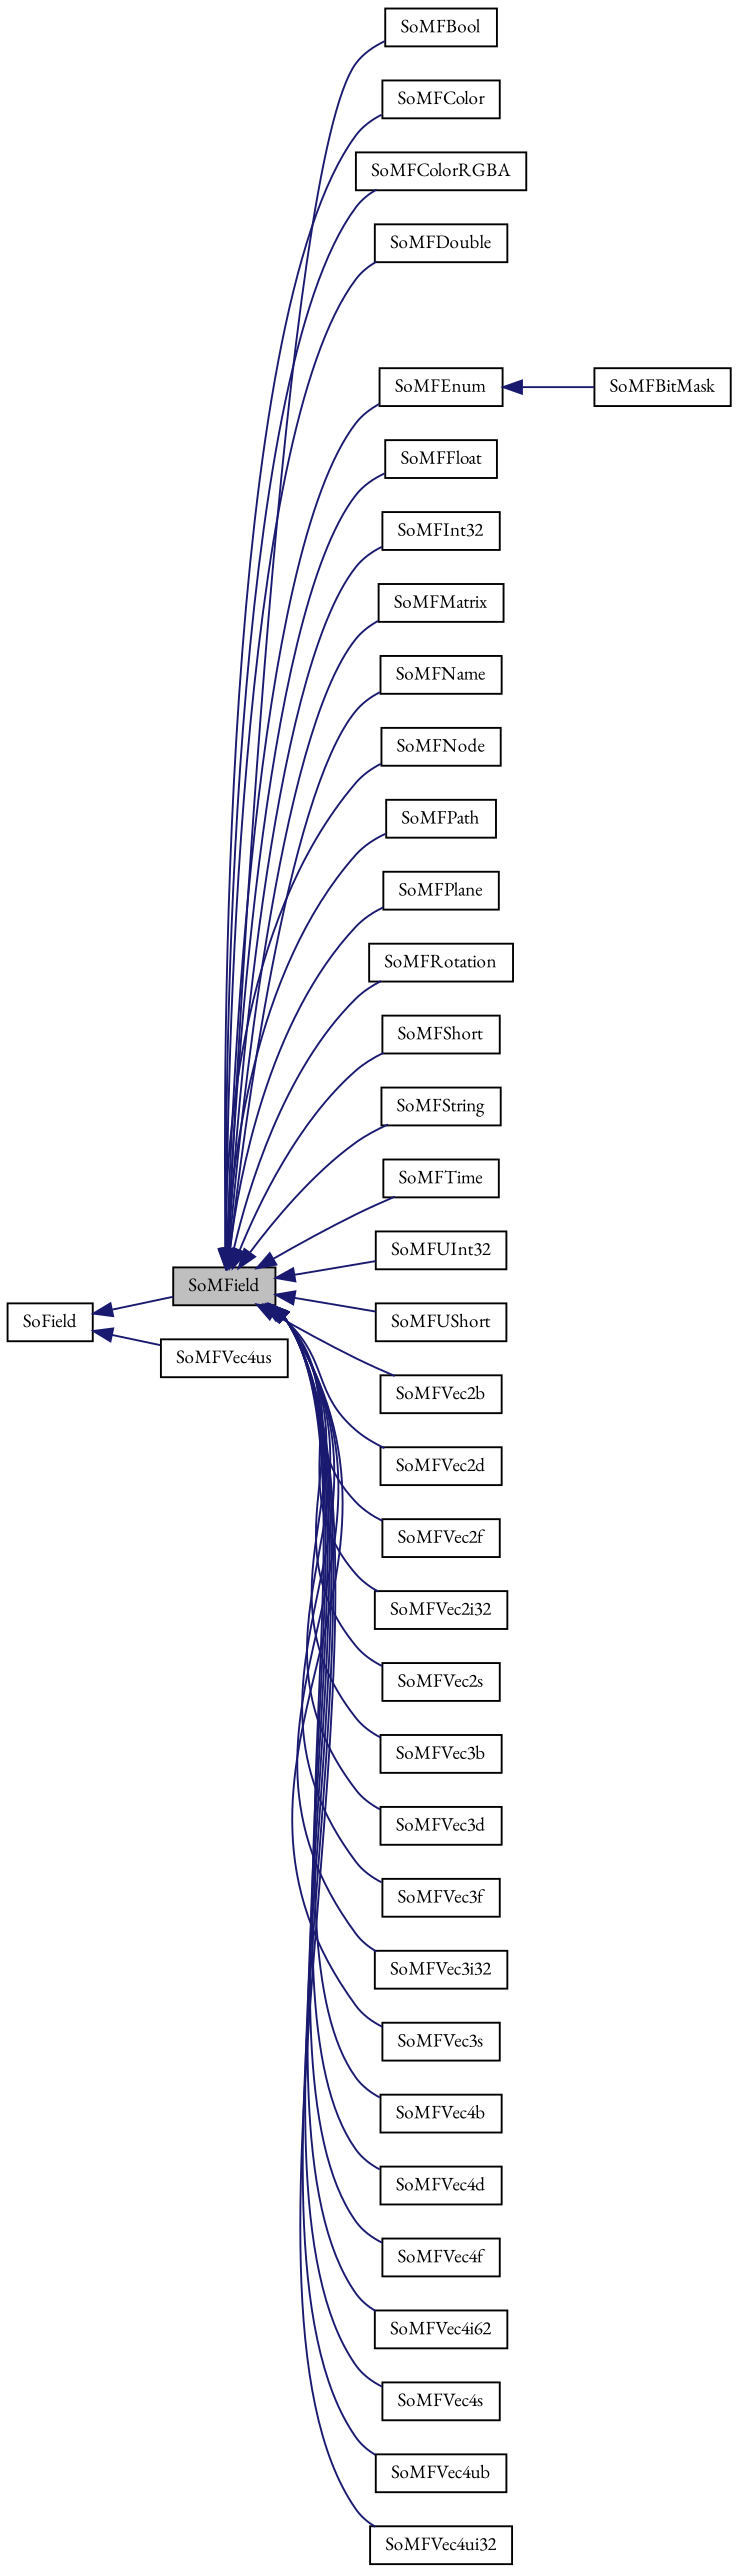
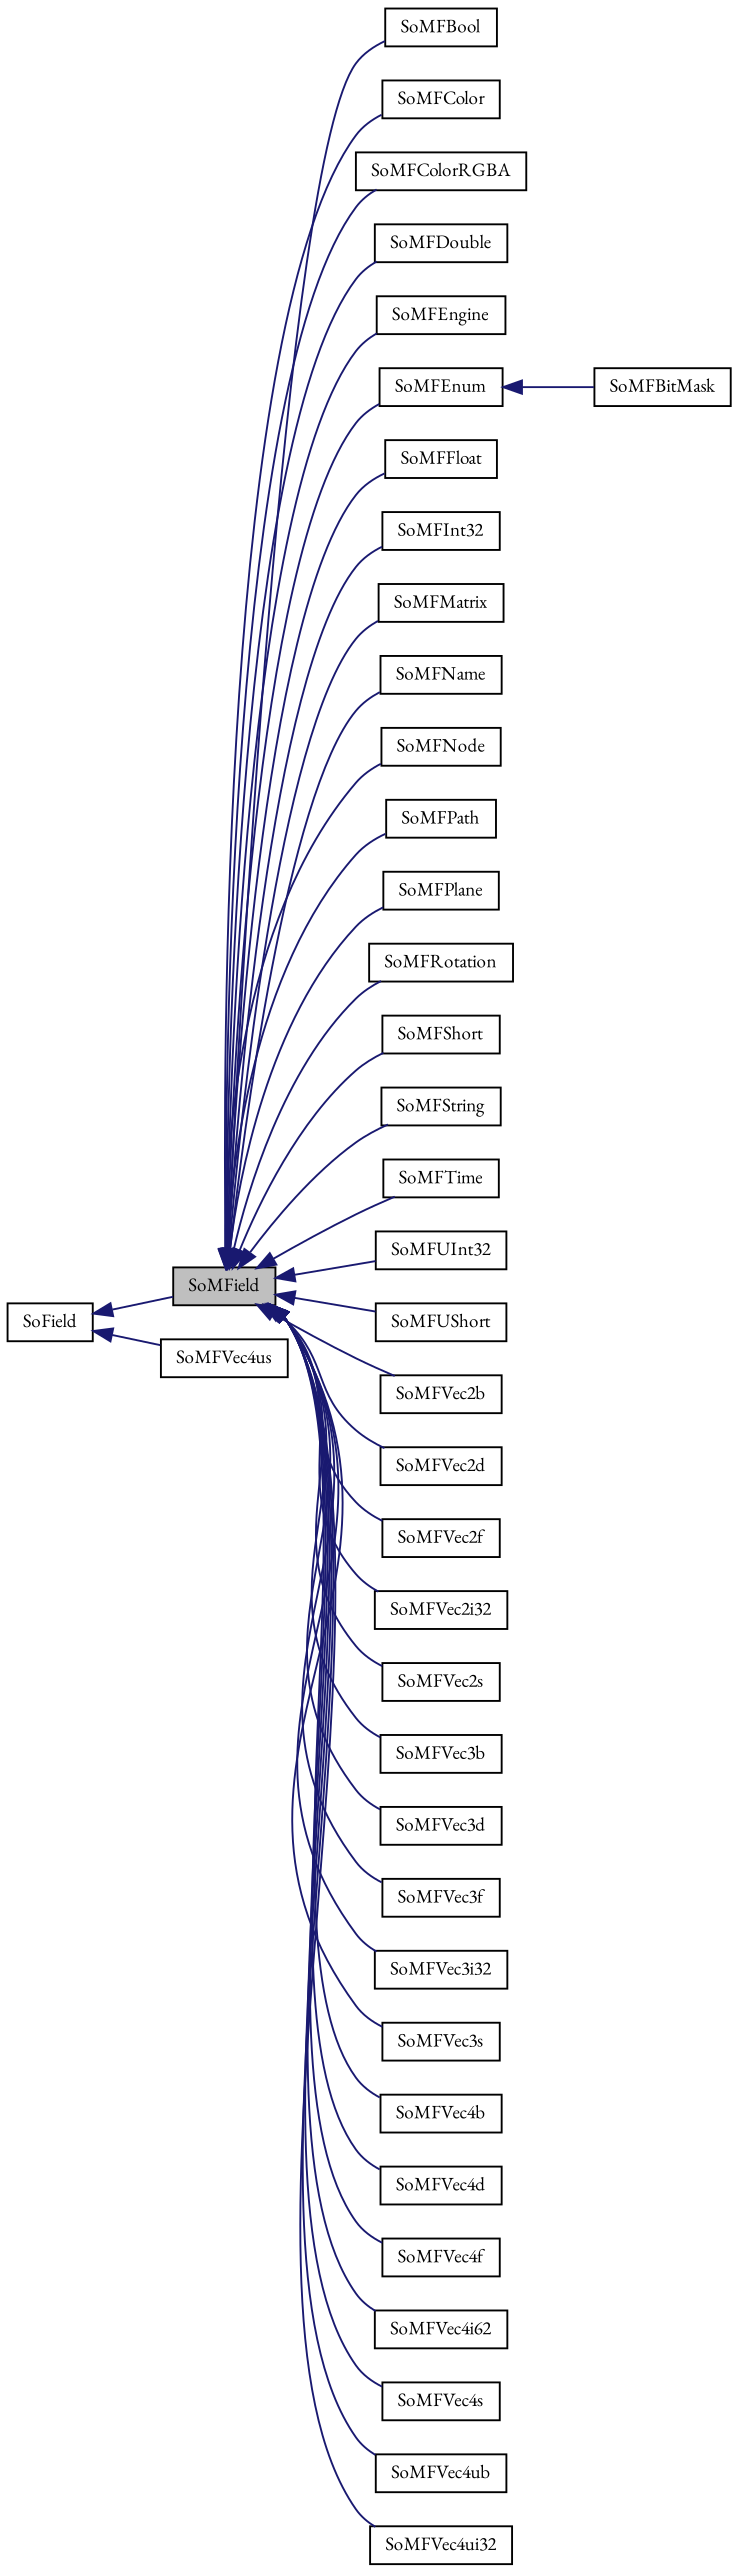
node "SoMFEngine": added
